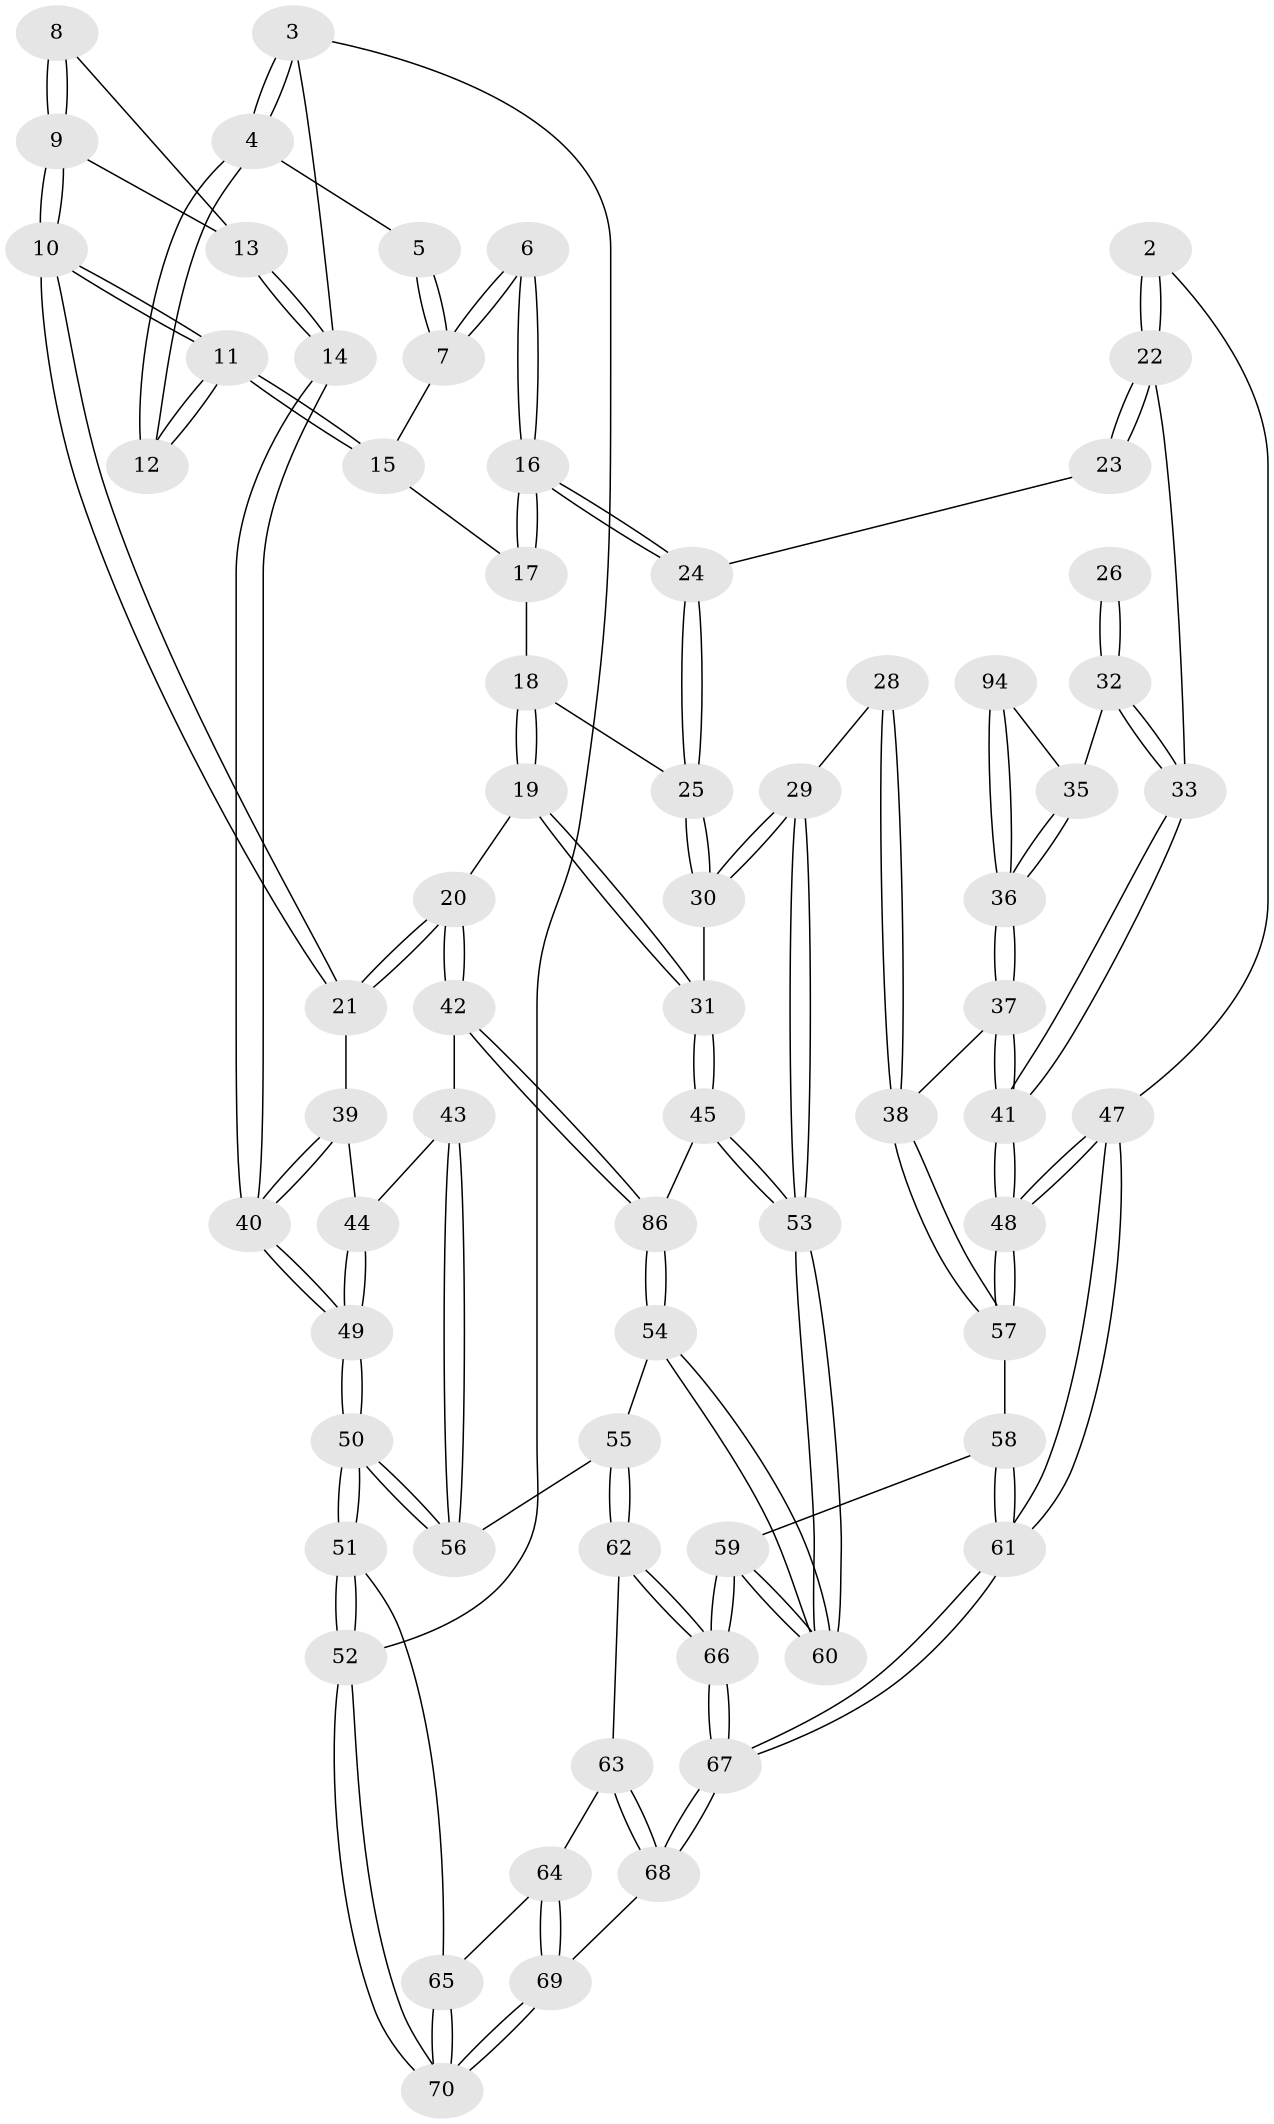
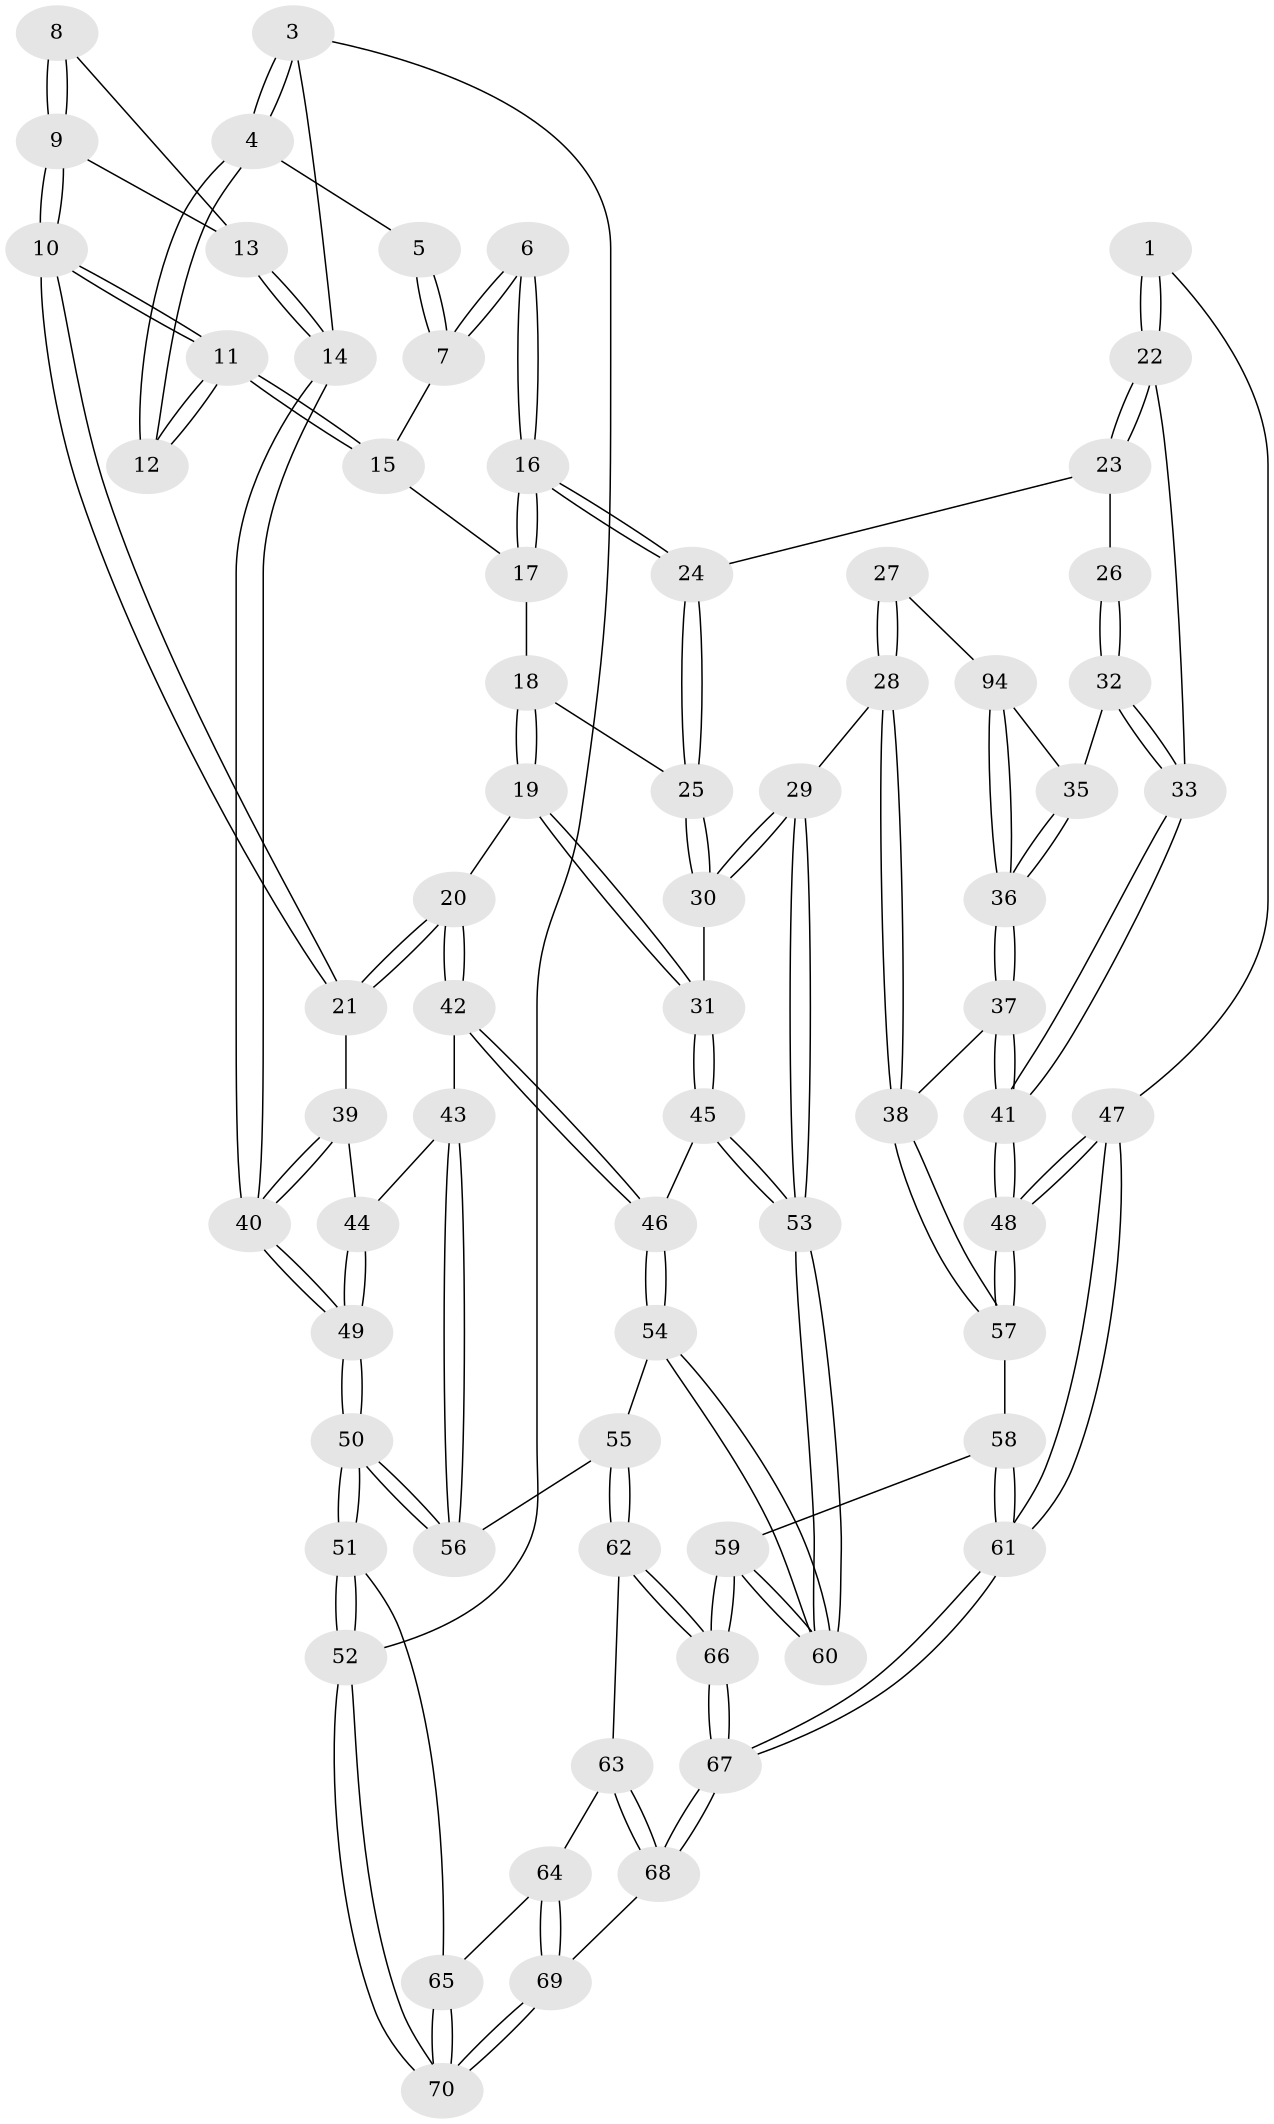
node "2": label "2" -> "1"
edge "23" -- "26": added
node "27": added
node "86": label "86" -> "46"
